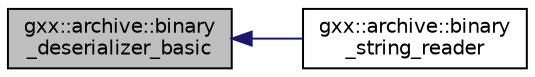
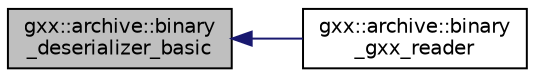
node "gxx::archive::binary _string_reader": label "gxx::archive::binary _string_reader" -> "gxx::archive::binary _gxx_reader"
